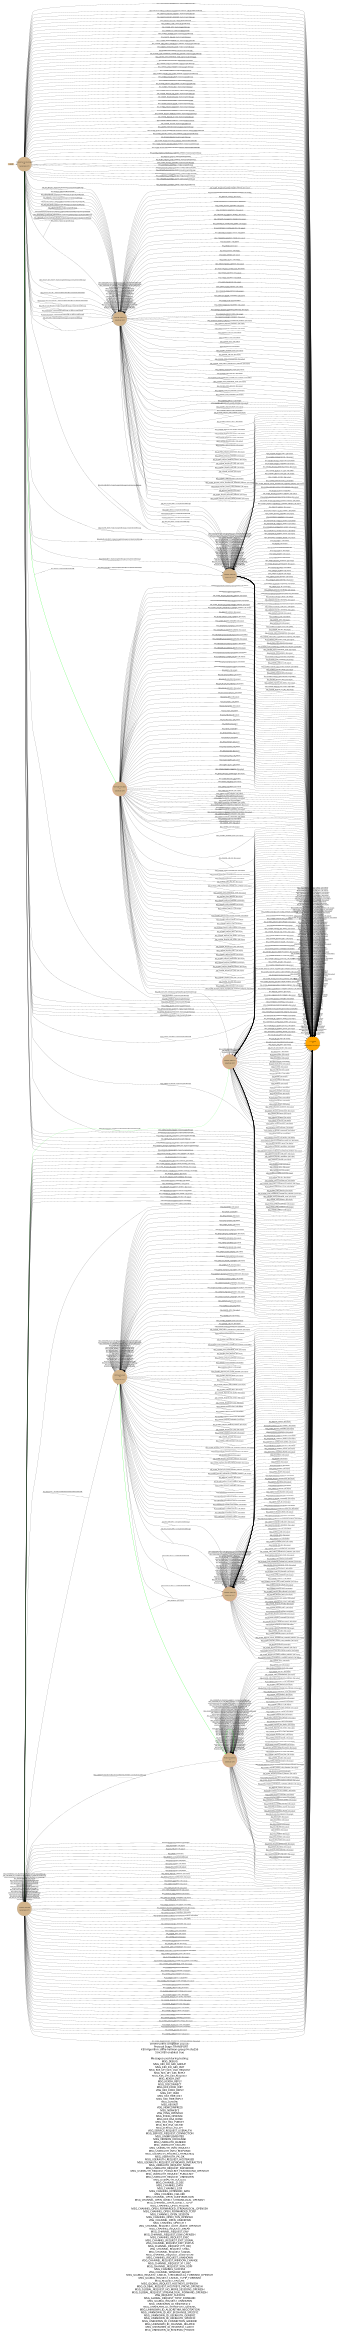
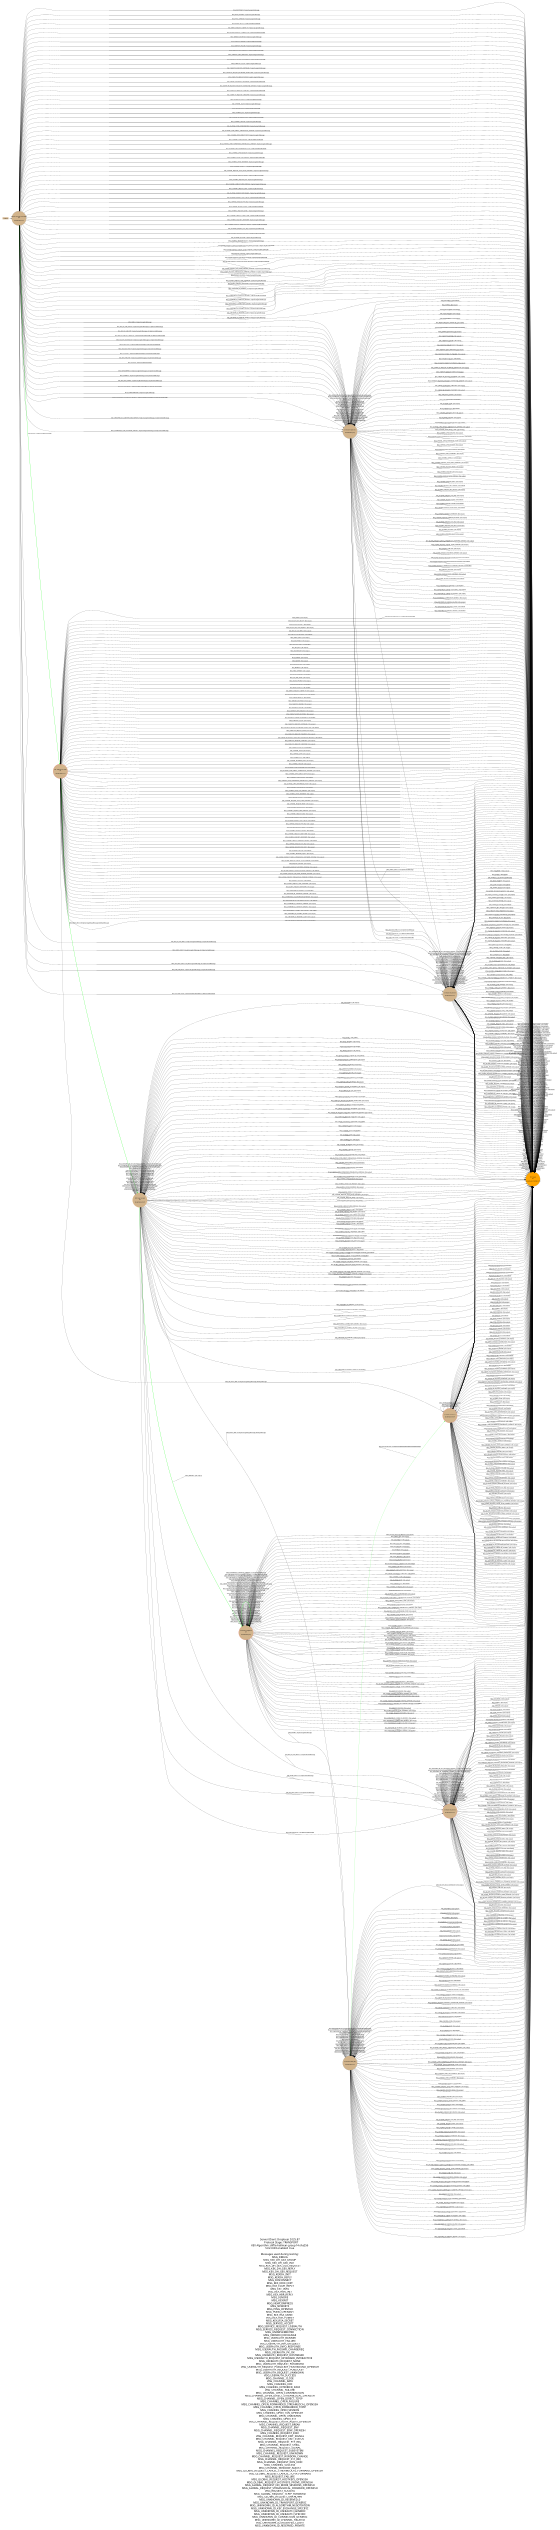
edge "KEX: Algorithms State (s3 SocketState: [UP]" -> "KEX: Keys Derived (s4 SocketState: [UP]": added, label "MSG_KEXDH_INIT / DhKeyExchangeReplyMessage,NewKeysMessage"
edge "Protocol Completed (s5 SocketState: [UP]" -> "Unknown State (s8) SocketState: [UP]": label "MSG_USERAUTH_REQUEST_PUBLICKEY_HOSTBOUND_OPENSSH / UserAuthFailureMessage" -> "MSG_KEXINIT / KeyExchangeInitMessage"
